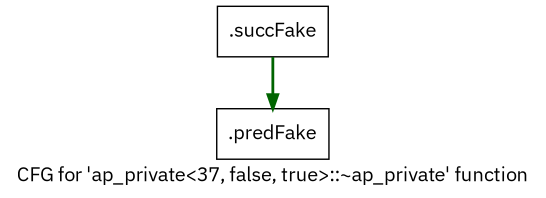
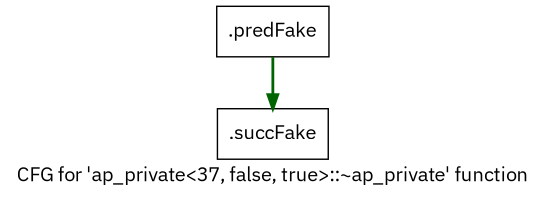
edge ".succFake" -> ".predFake": reversed
